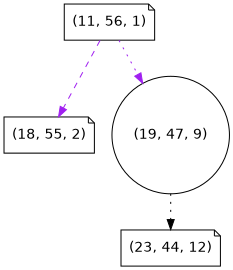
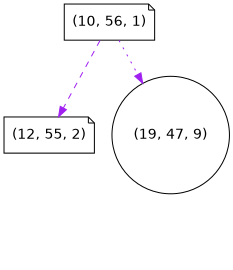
node "(11, 56, 1)": label "(11, 56, 1)" -> "(10, 56, 1)"
node "(18, 55, 2)": label "(18, 55, 2)" -> "(12, 55, 2)"
node "(23, 44, 12)": removed
